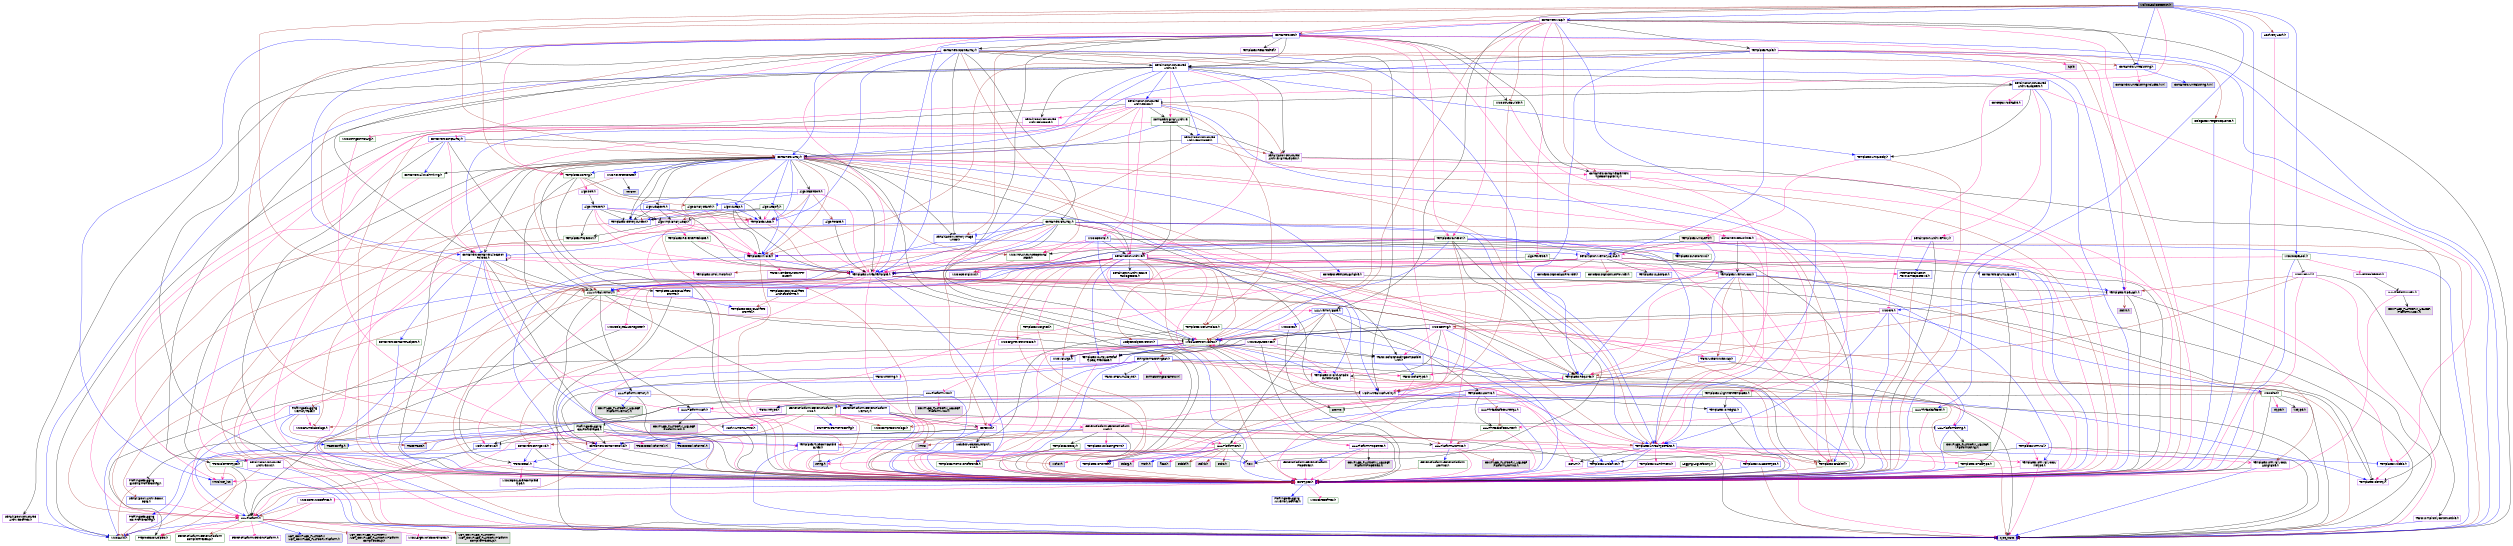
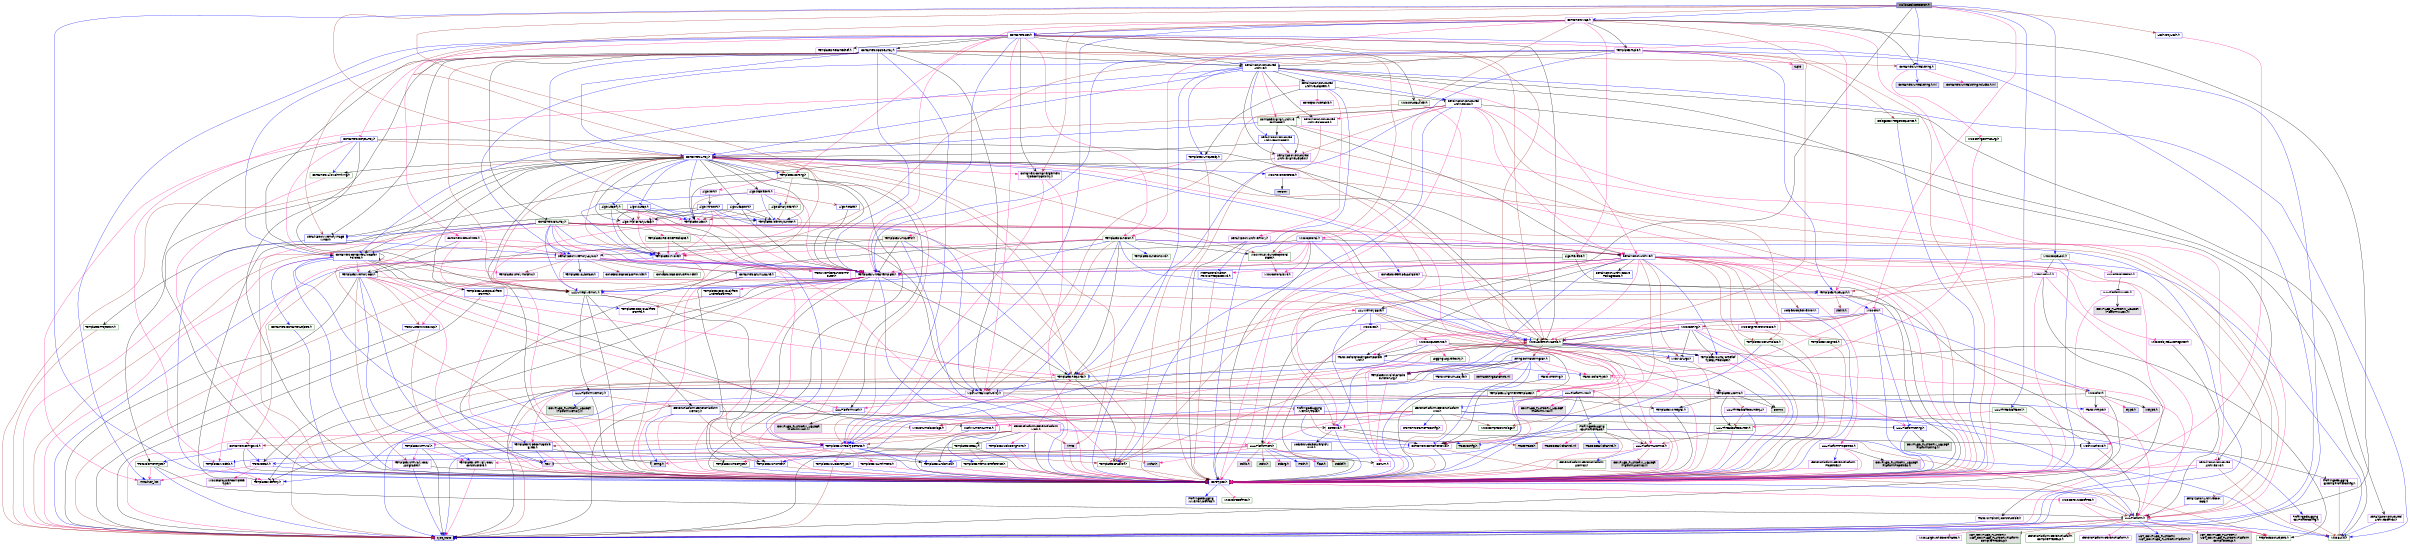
edge "Templates/Tuple.h" -> "Serialization/Structured Archive.h": arrowhead normal -> tee
edge "Algo/Impl/BinaryHeap.h" -> "Templates/Projection.h": removed
edge "Misc/OutputDevice.h" -> "Logging/LogVerbosity.h": added
node "Templates/IsTriviallyCopy IntType.h": label "Templates/IsTriviallyCopy IntType.h" -> "Templates/IsTriviallyCopy Constructible.h"
